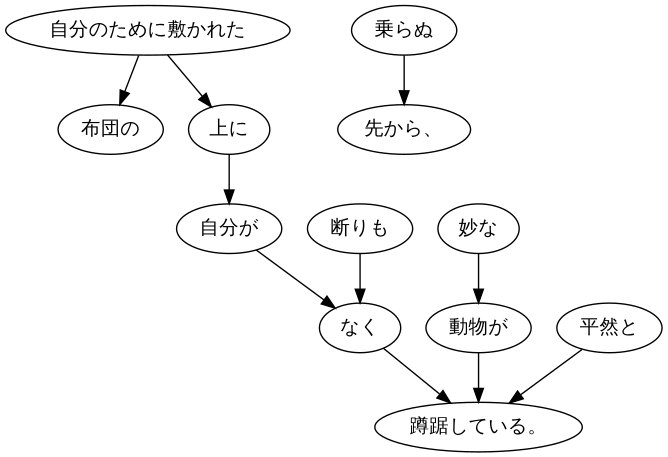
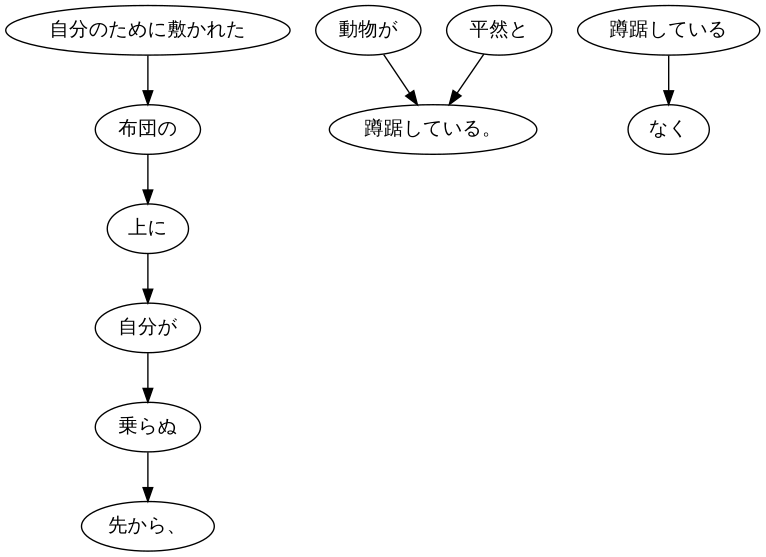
edge "自分のために敷かれた" -> "上に": now "布団の" -> "上に"
node "断りも": label "断りも" -> "蹲踞している"
node "妙な": removed
edge "自分が" -> "なく": now "自分が" -> "乗らぬ"
edge "なく" -> "蹲踞している。": removed
